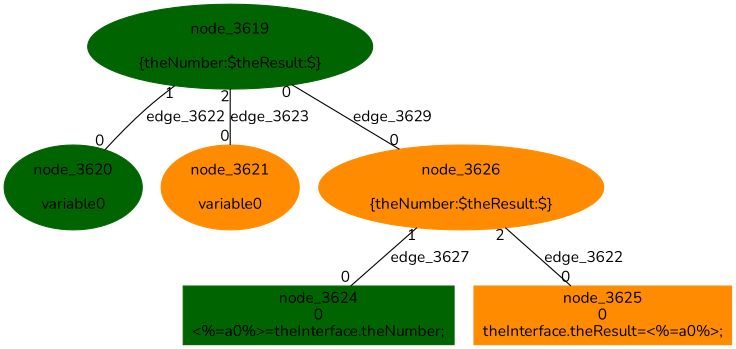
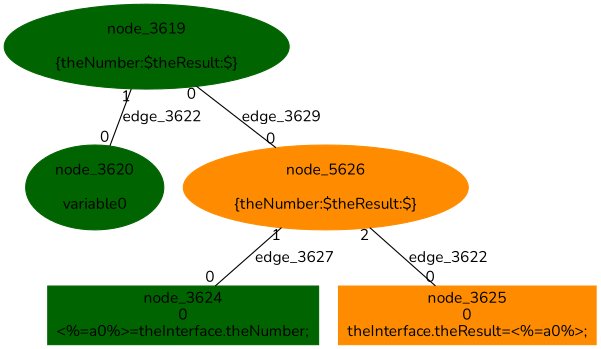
node "node_3621 variable0": removed
node "node_3626 {theNumber:$theResult:$}": label "node_3626 {theNumber:$theResult:$}" -> "node_5626 {theNumber:$theResult:$}"
